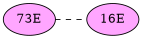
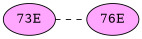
node "16E": label "16E" -> "76E"
